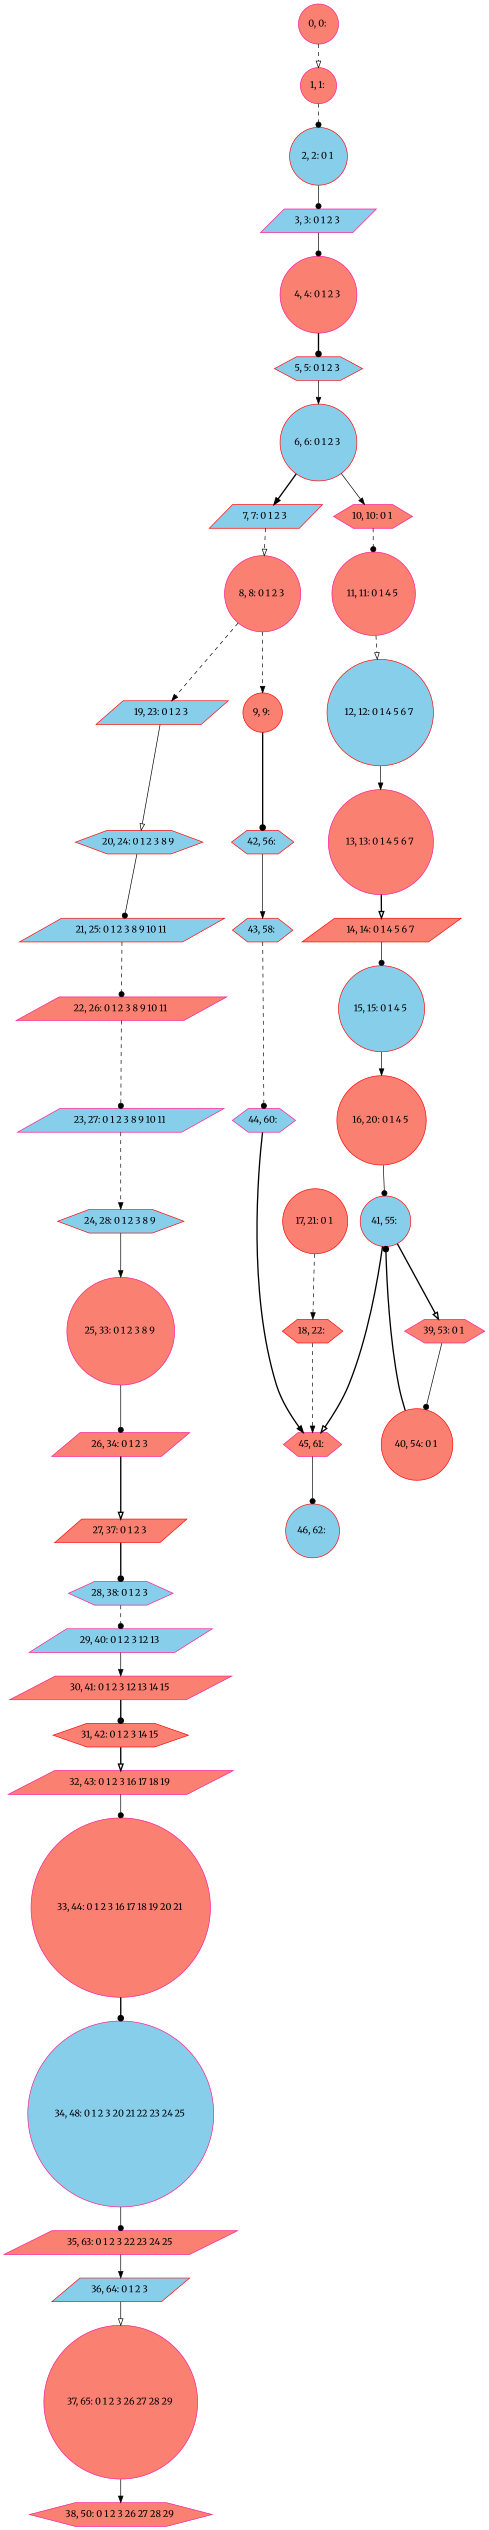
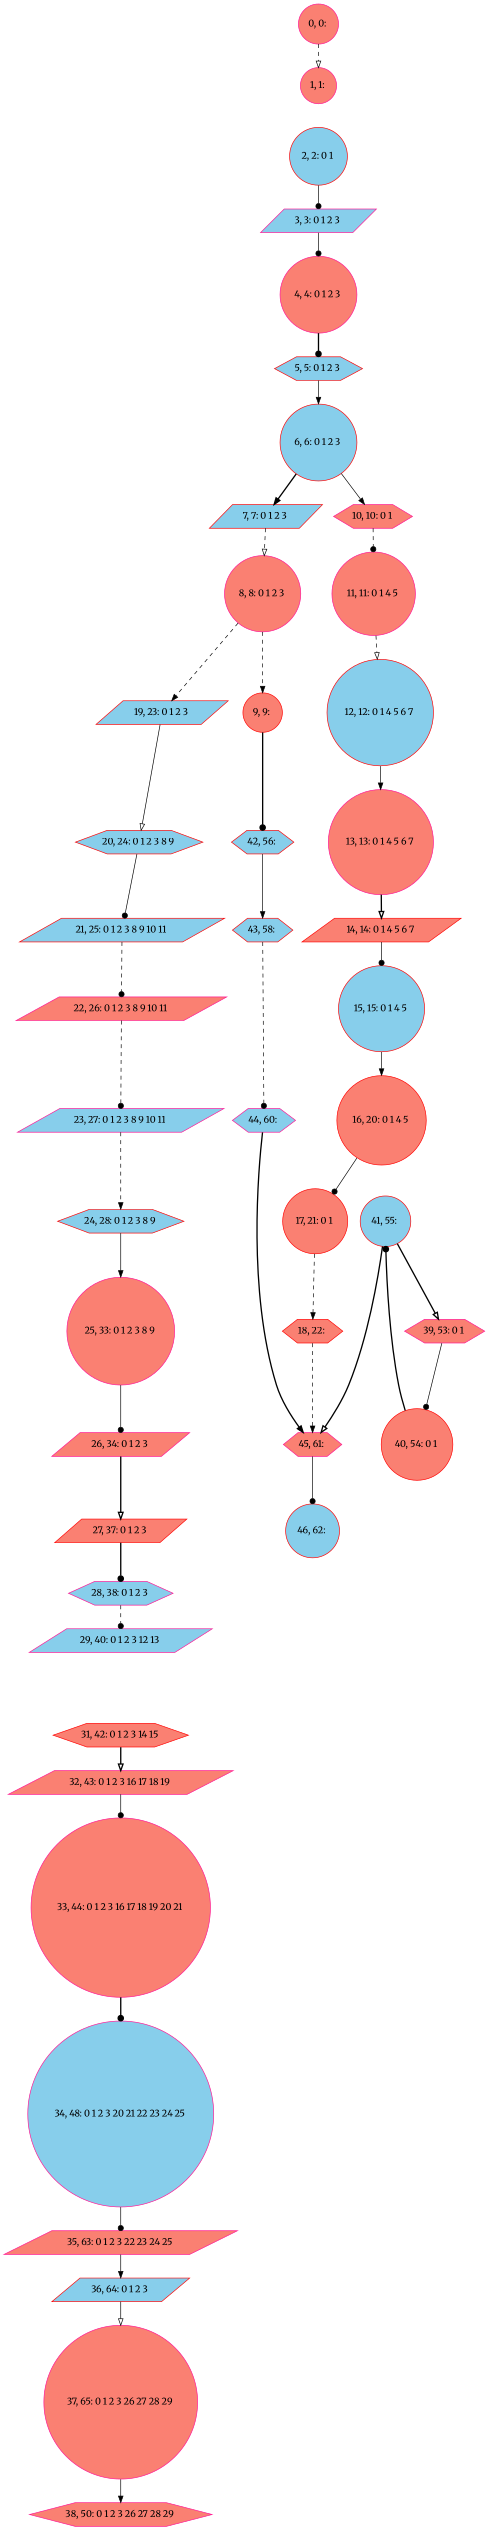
edge "1, 1:" -> "2, 2: 0 1": removed
edge "16, 20: 0 1 4 5" -> "41, 55:": now "16, 20: 0 1 4 5" -> "17, 21: 0 1"
node "30, 41: 0 1 2 3 12 13 14 15": removed
